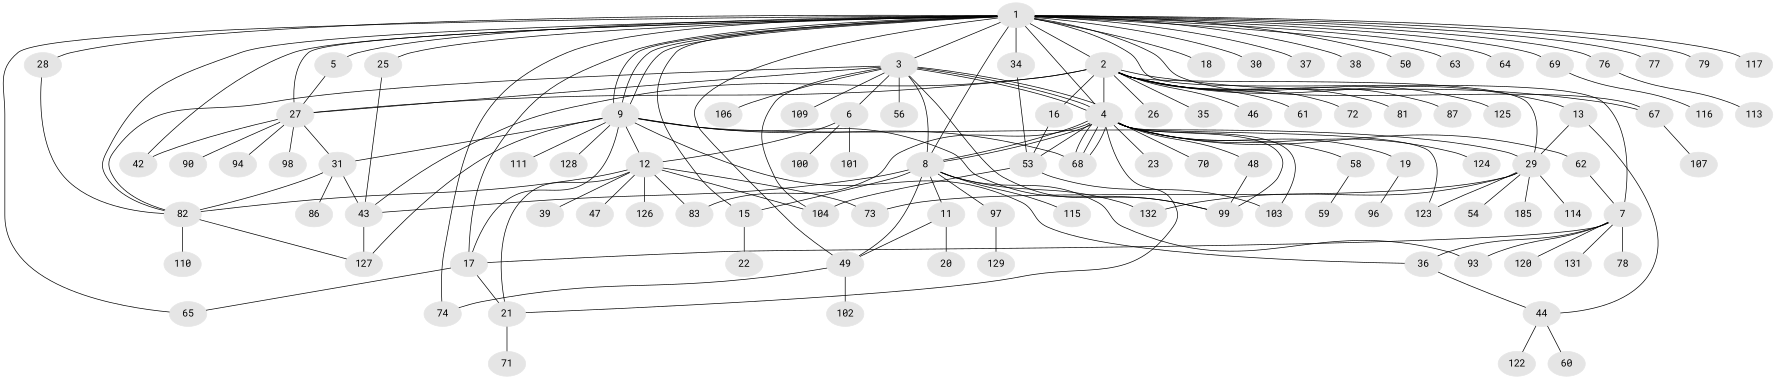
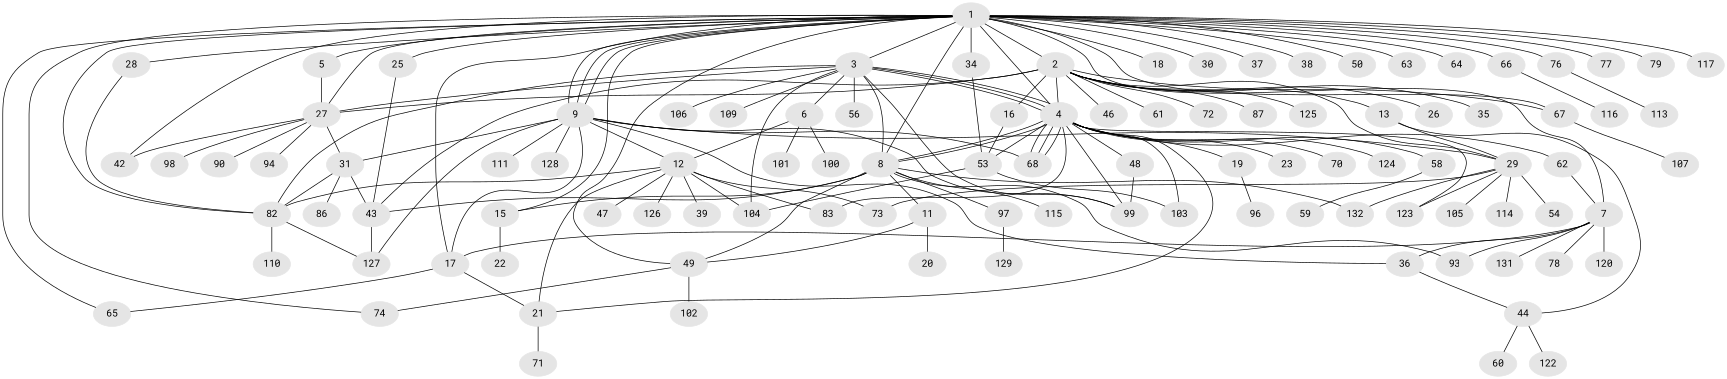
node "69": label "69" -> "66"
node "81": removed
node "185": label "185" -> "105"
